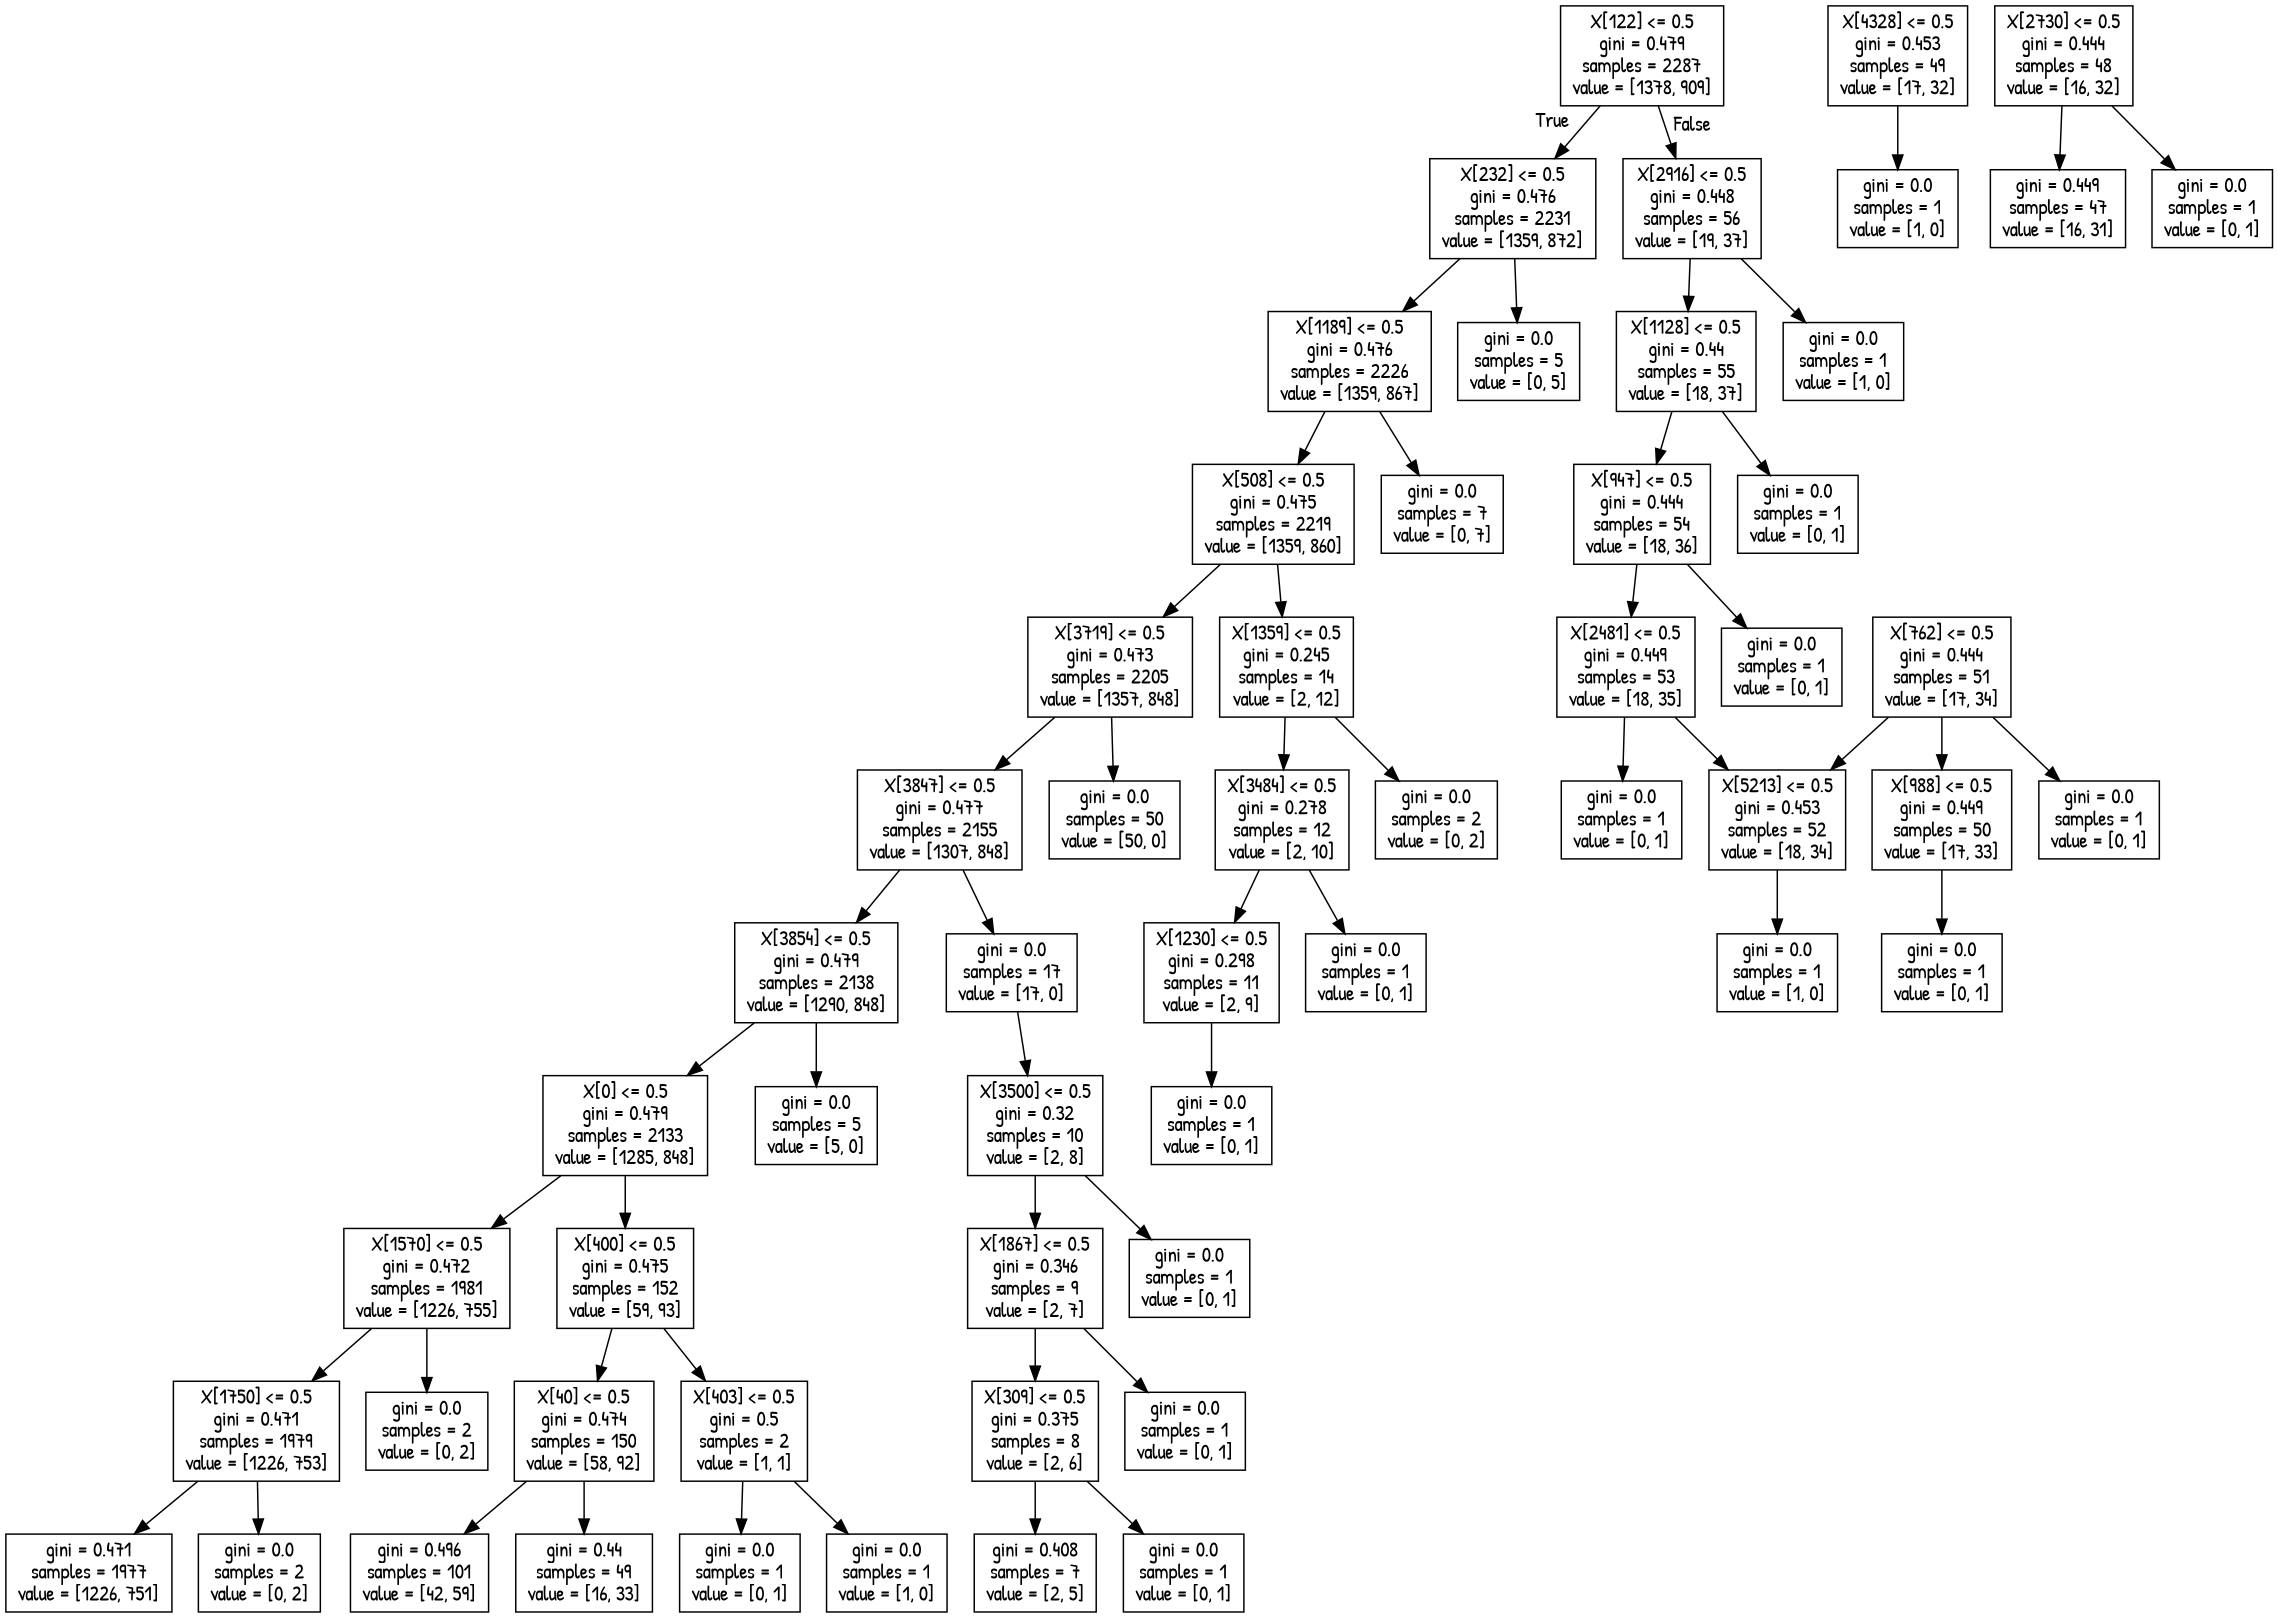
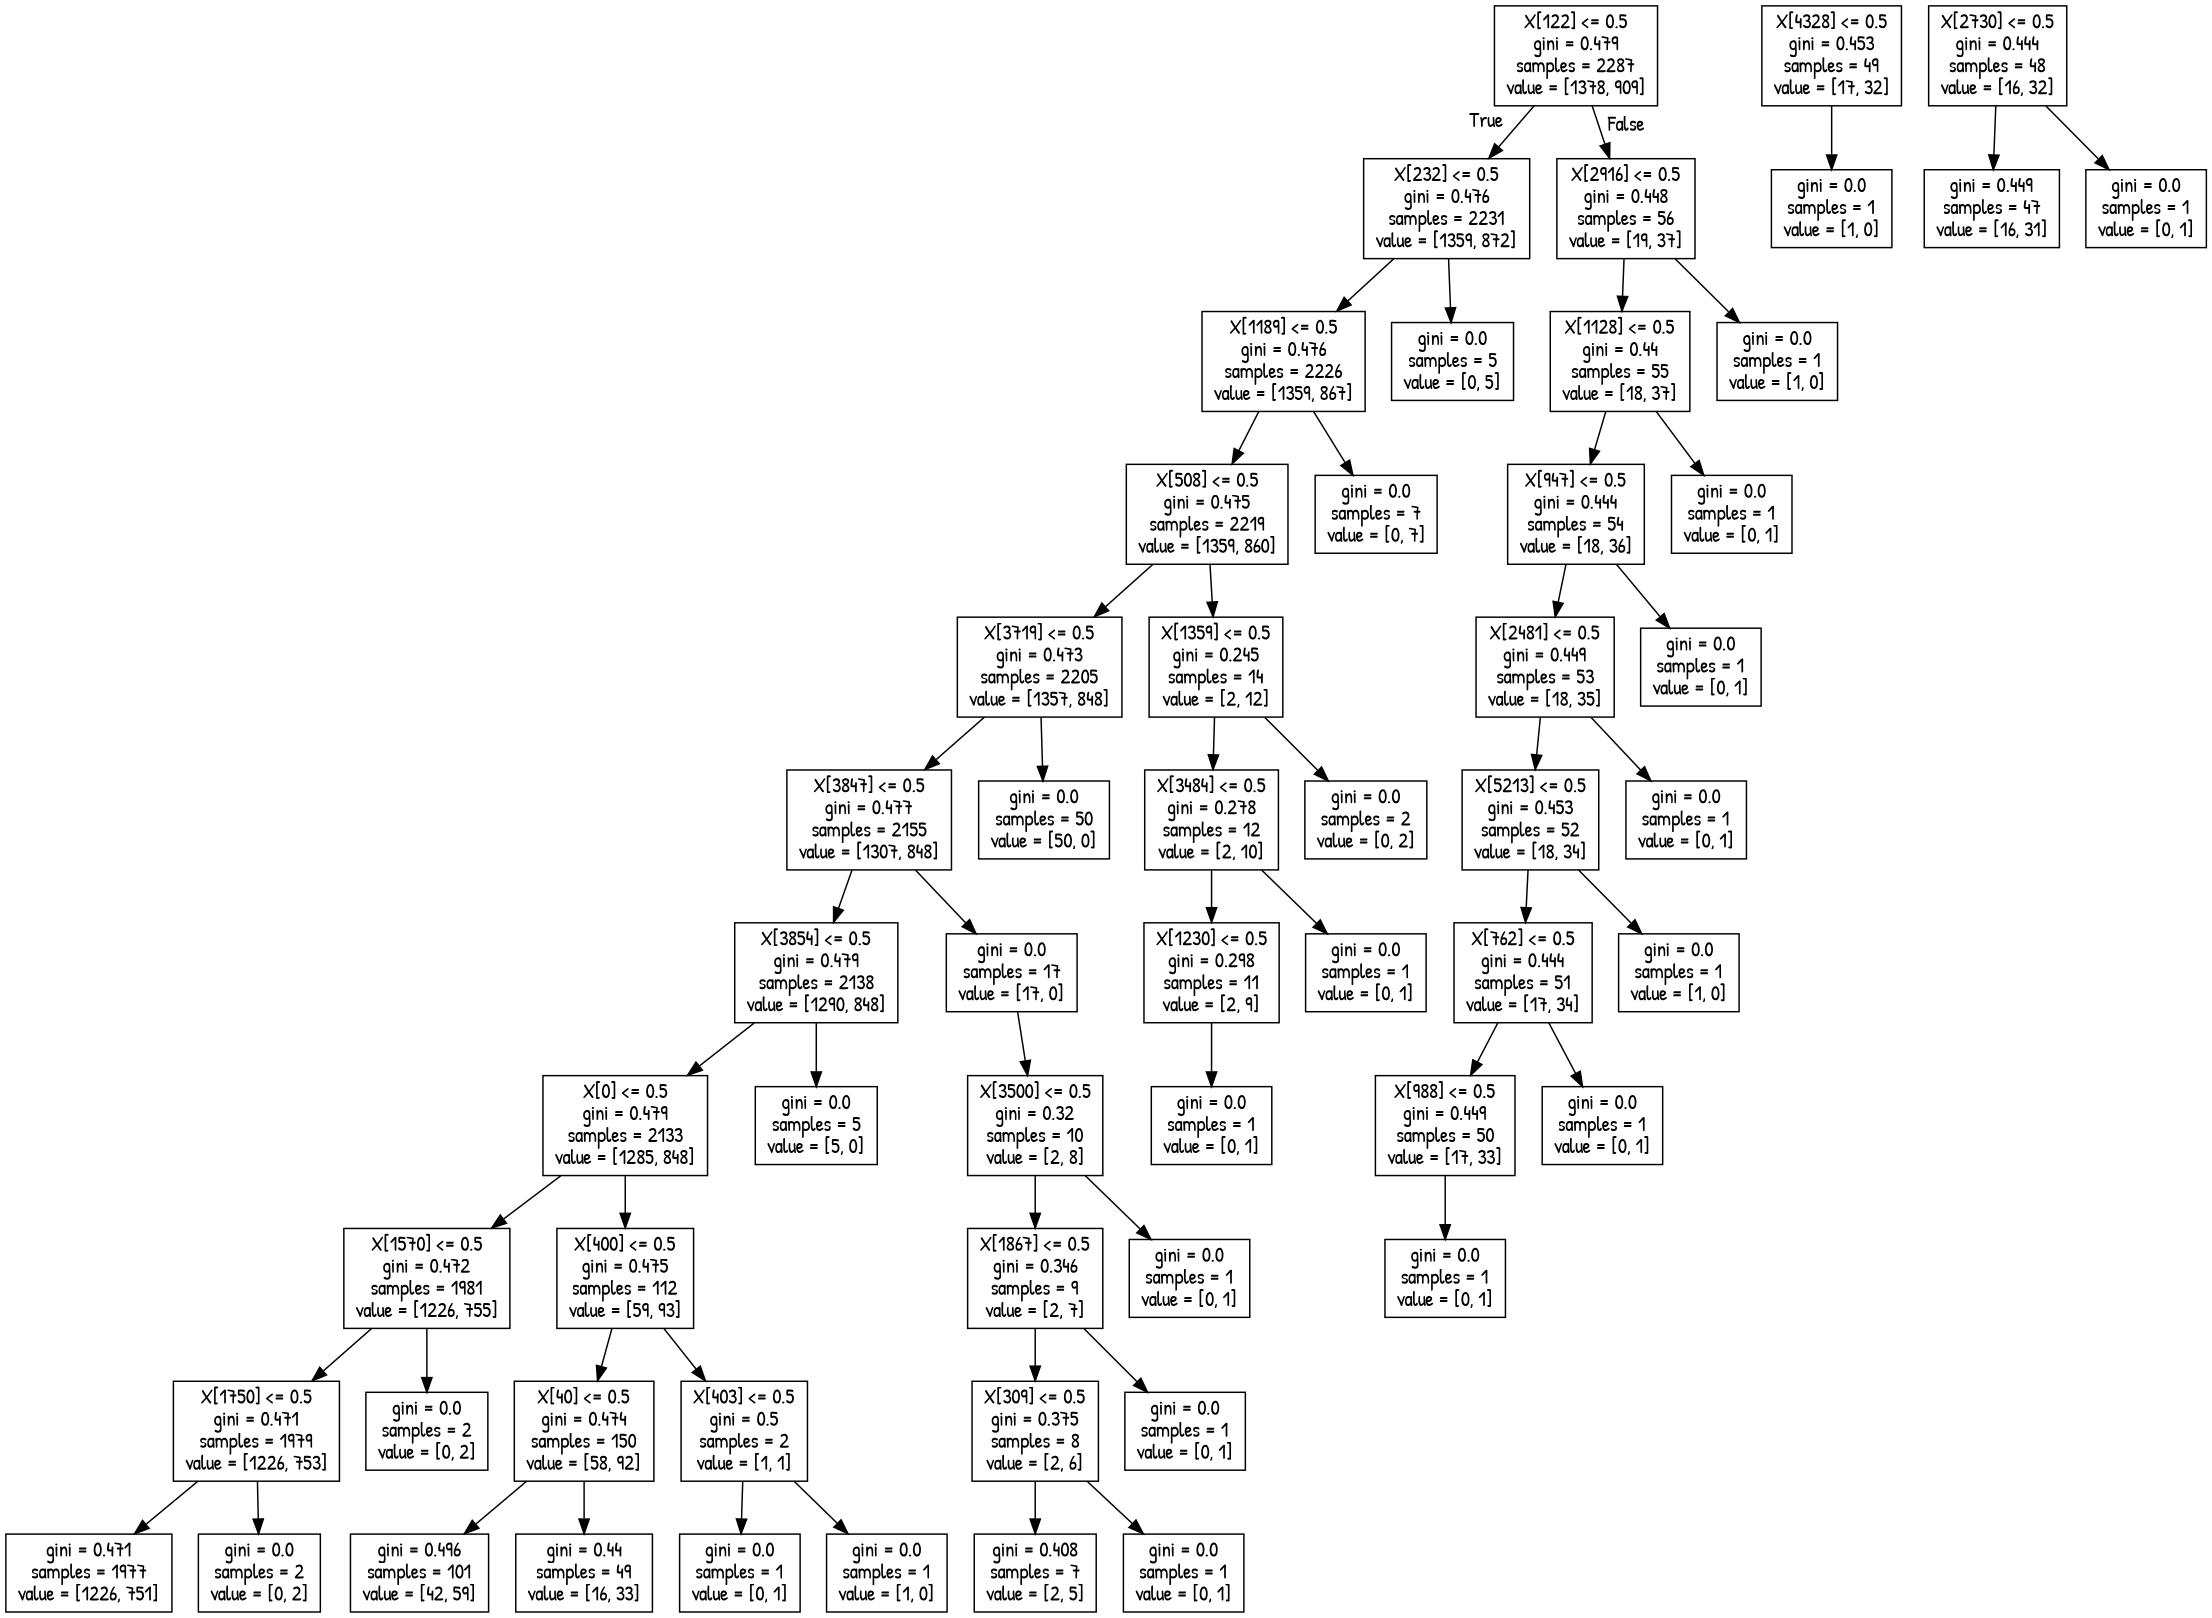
edge "X[762] <= 0.5 gini = 0.444 samples = 51 value = [17, 34]" -> "X[5213] <= 0.5 gini = 0.453 samples = 52 value = [18, 34]": reversed
node "X[400] <= 0.5 gini = 0.475 samples = 152 value = [59, 93]": label "X[400] <= 0.5 gini = 0.475 samples = 152 value = [59, 93]" -> "X[400] <= 0.5 gini = 0.475 samples = 112 value = [59, 93]"
